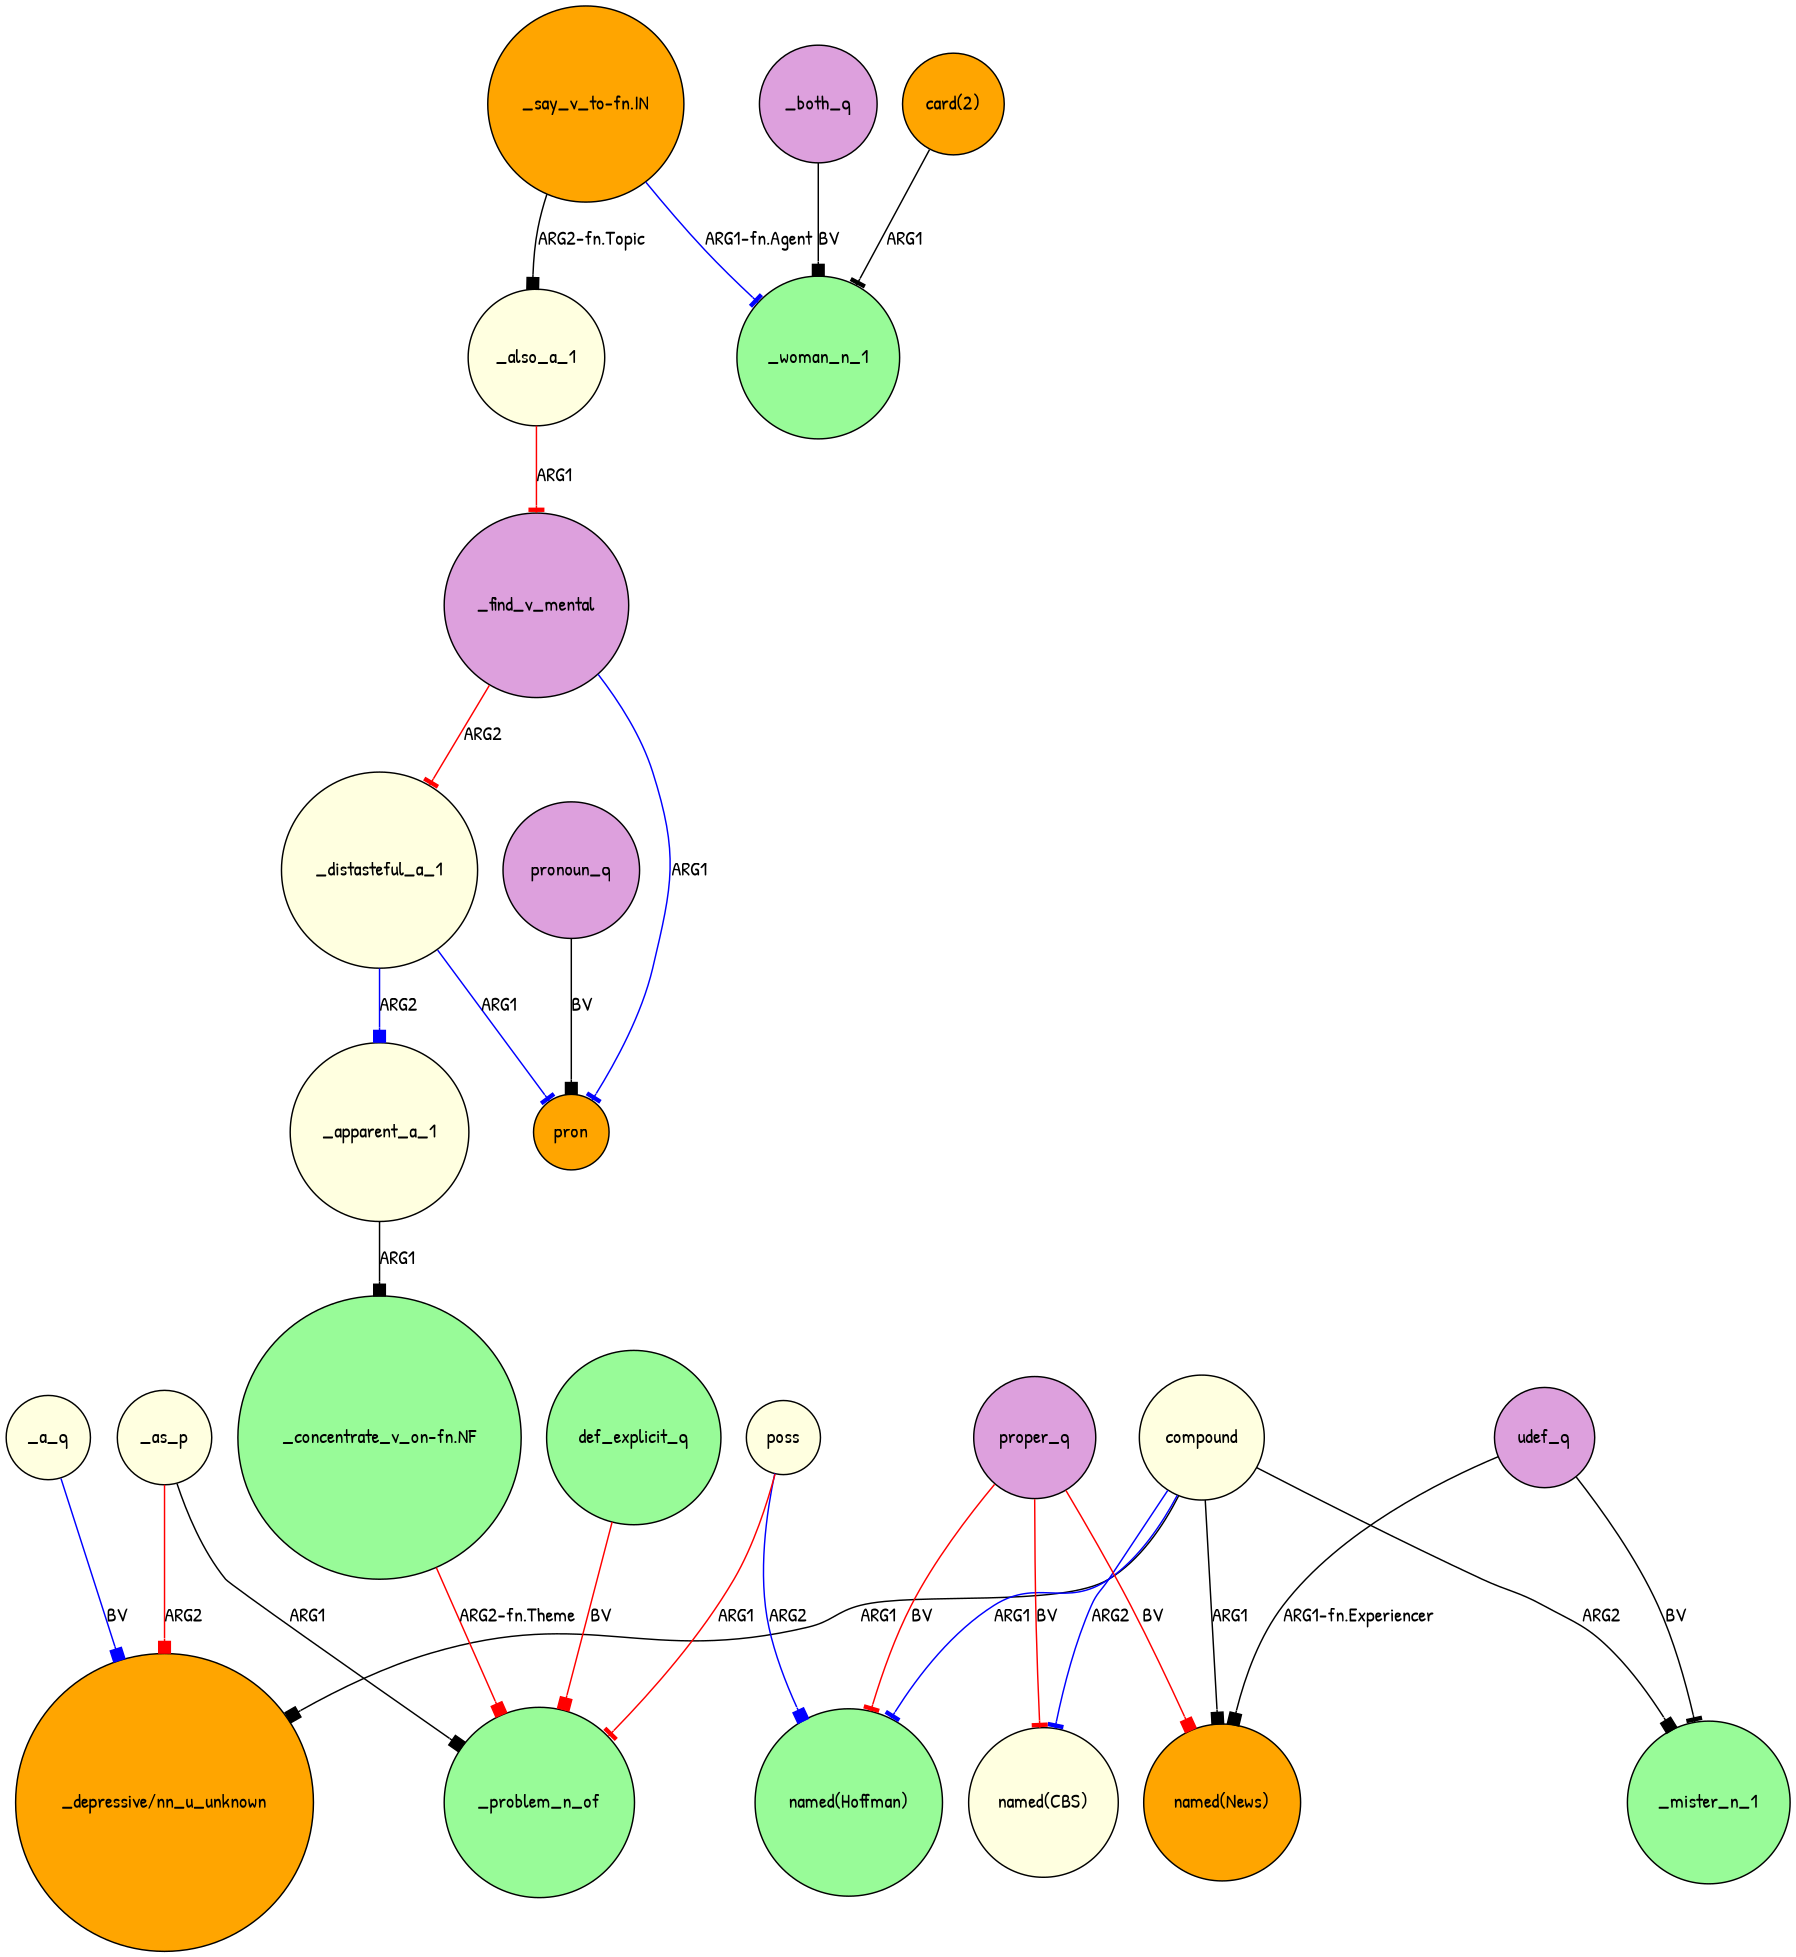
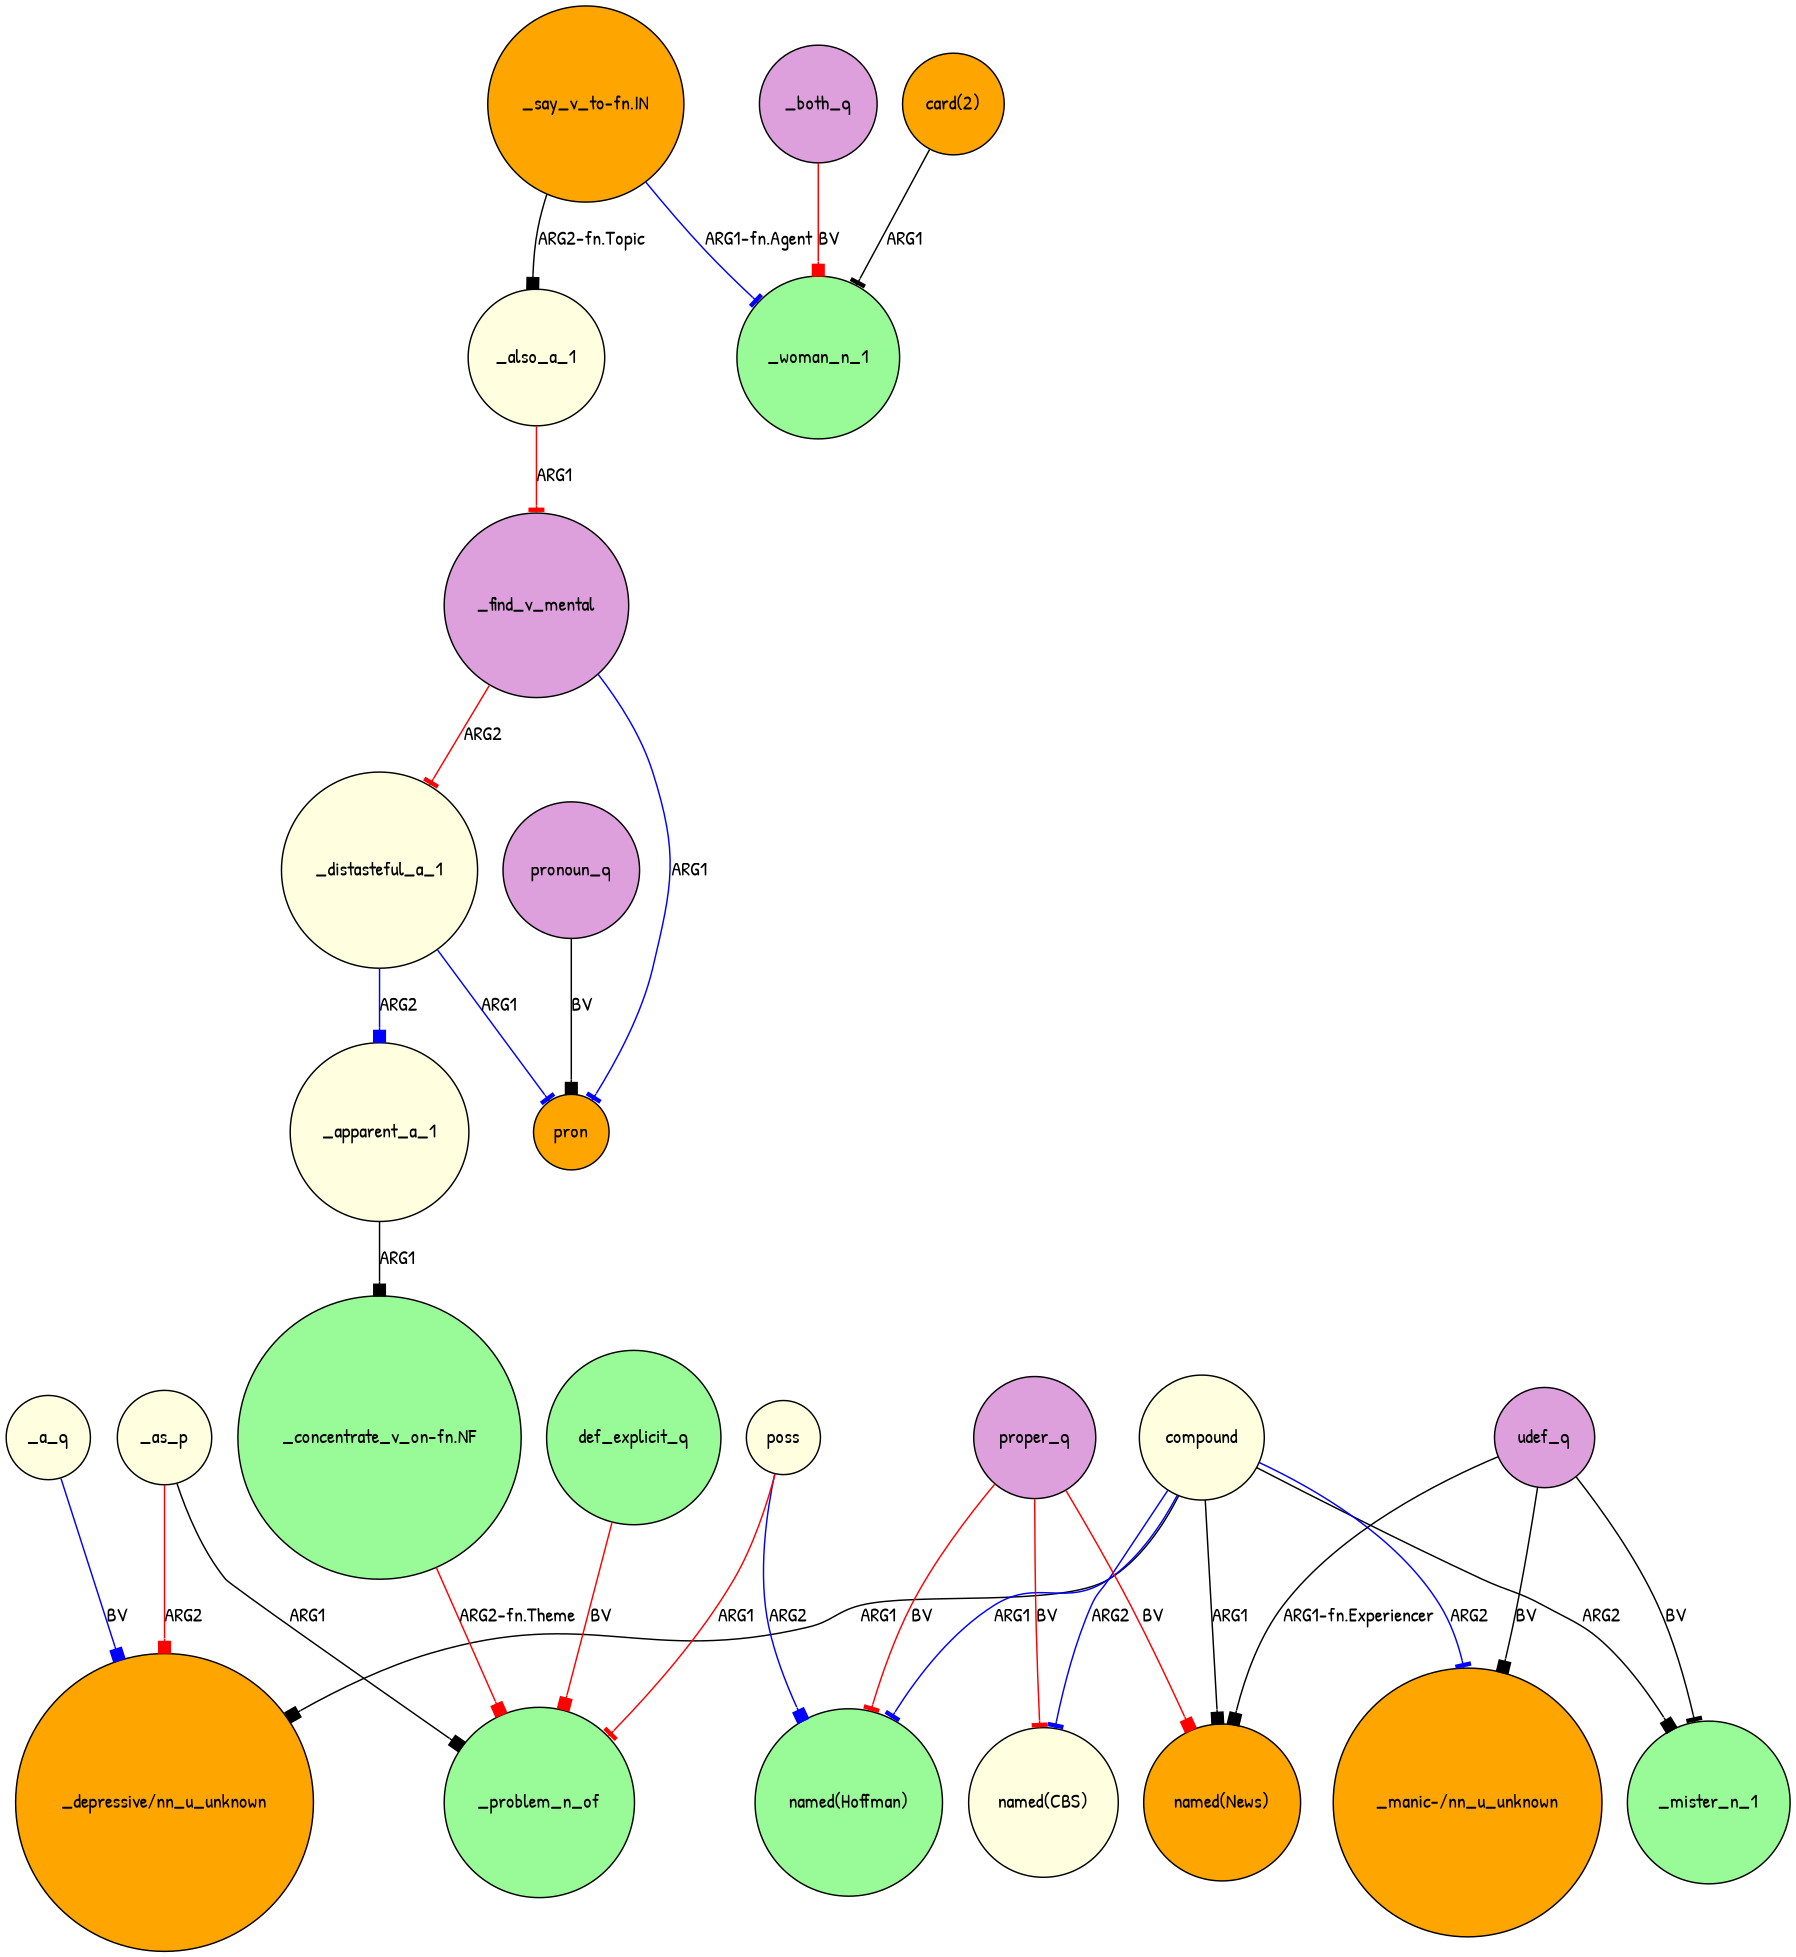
edge "_both_q" -> "_woman_n_1": color black -> red
node "_manic-/nn_u_unknown": added
